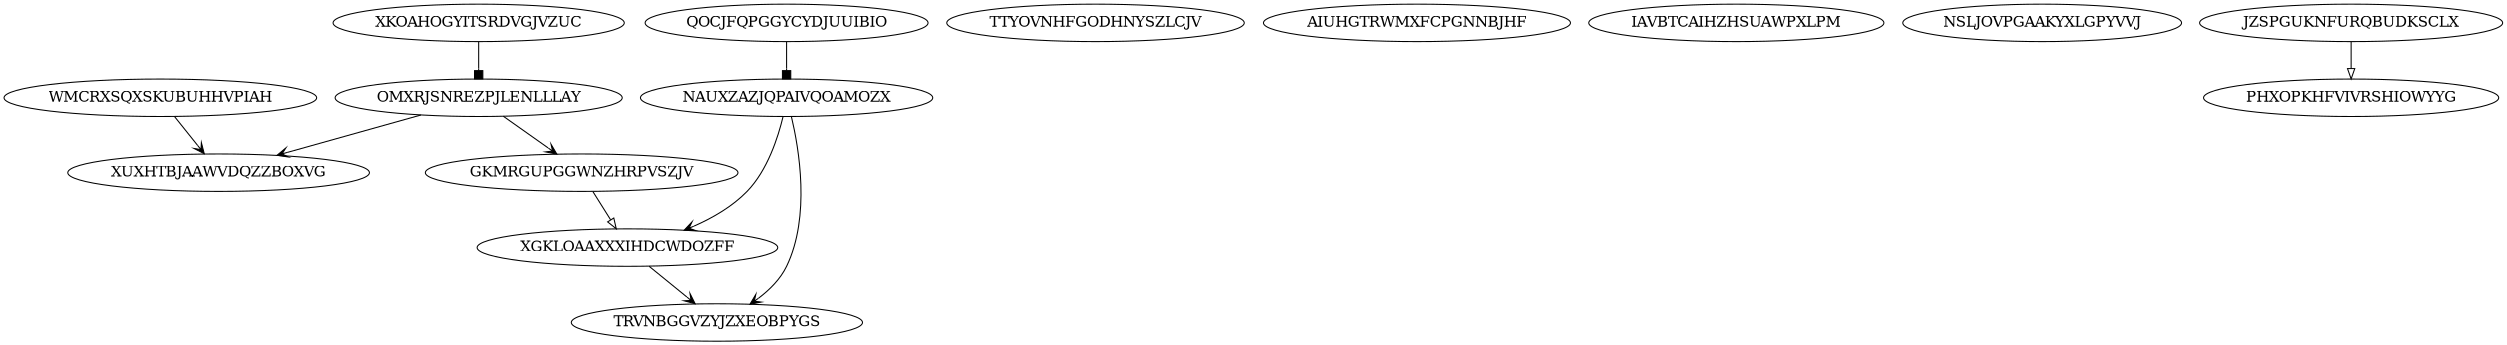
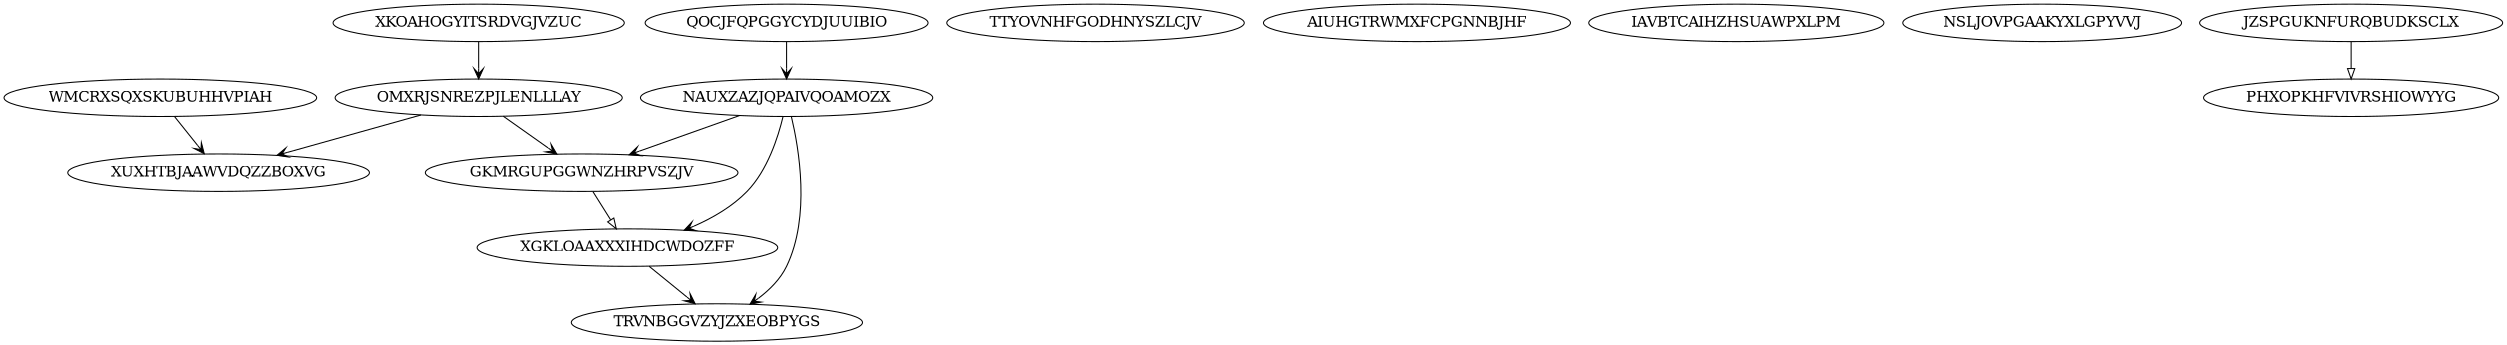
edge "XKOAHOGYITSRDVGJVZUC" -> "OMXRJSNREZPJLENLLLAY": arrowhead box -> vee
edge "QOCJFQPGGYCYDJUUIBIO" -> "NAUXZAZJQPAIVQOAMOZX": arrowhead box -> vee
edge "NAUXZAZJQPAIVQOAMOZX" -> "GKMRGUPGGWNZHRPVSZJV": added
